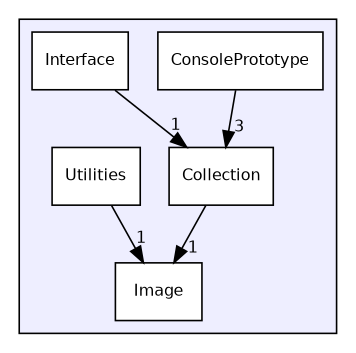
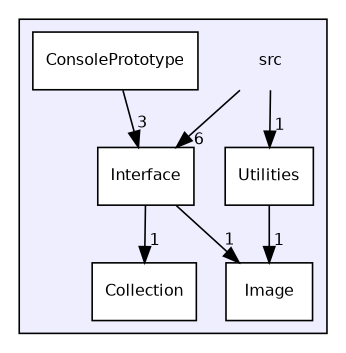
node "src": added
edge "ConsolePrototype" -> "Collection": now "ConsolePrototype" -> "Interface"
edge "Collection" -> "Image": now "Interface" -> "Image"
